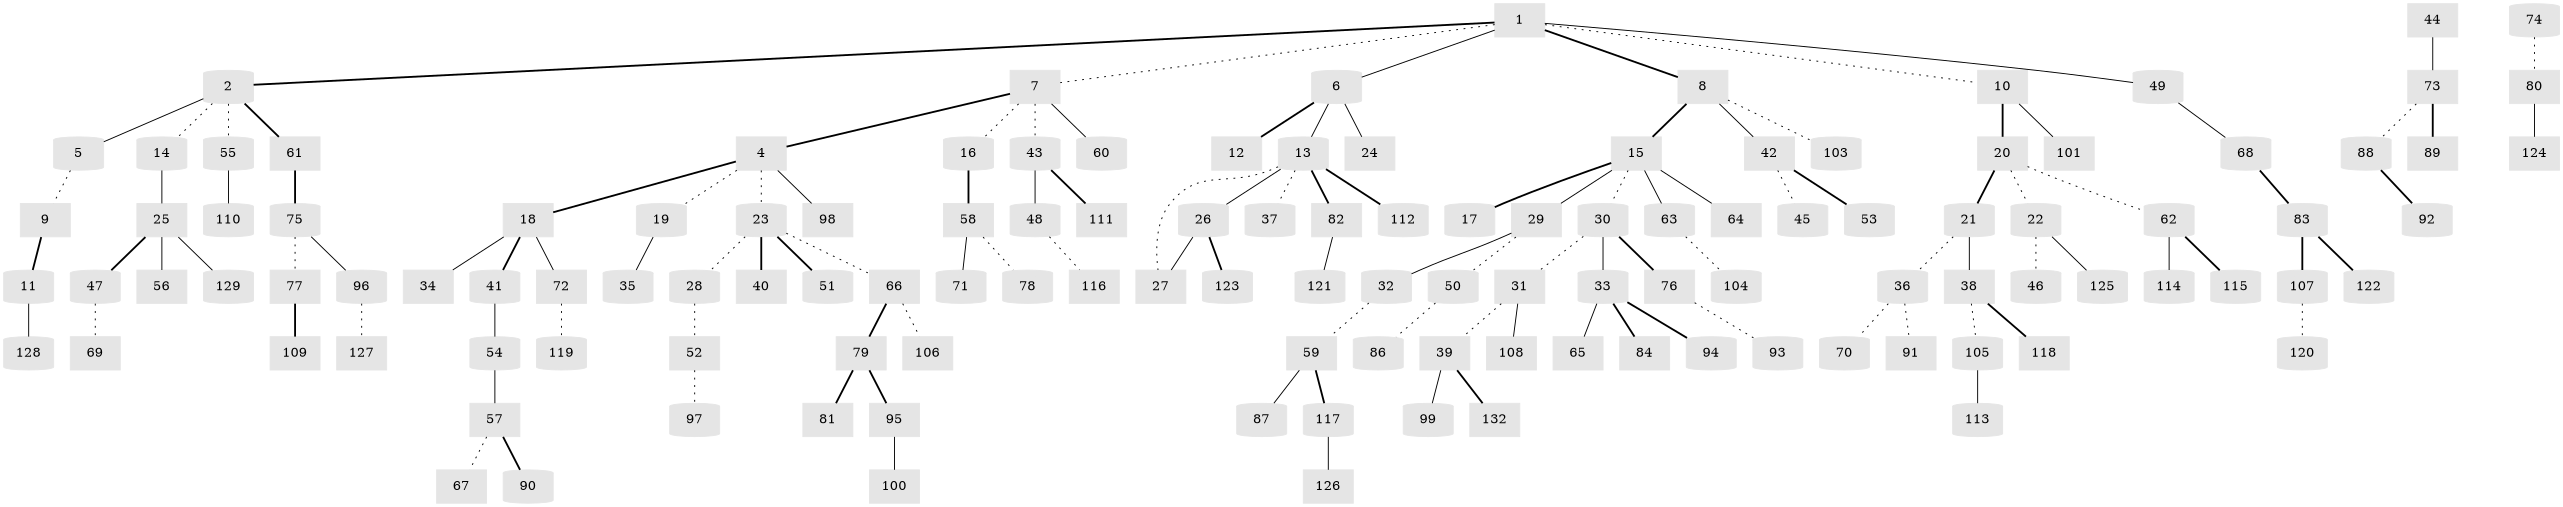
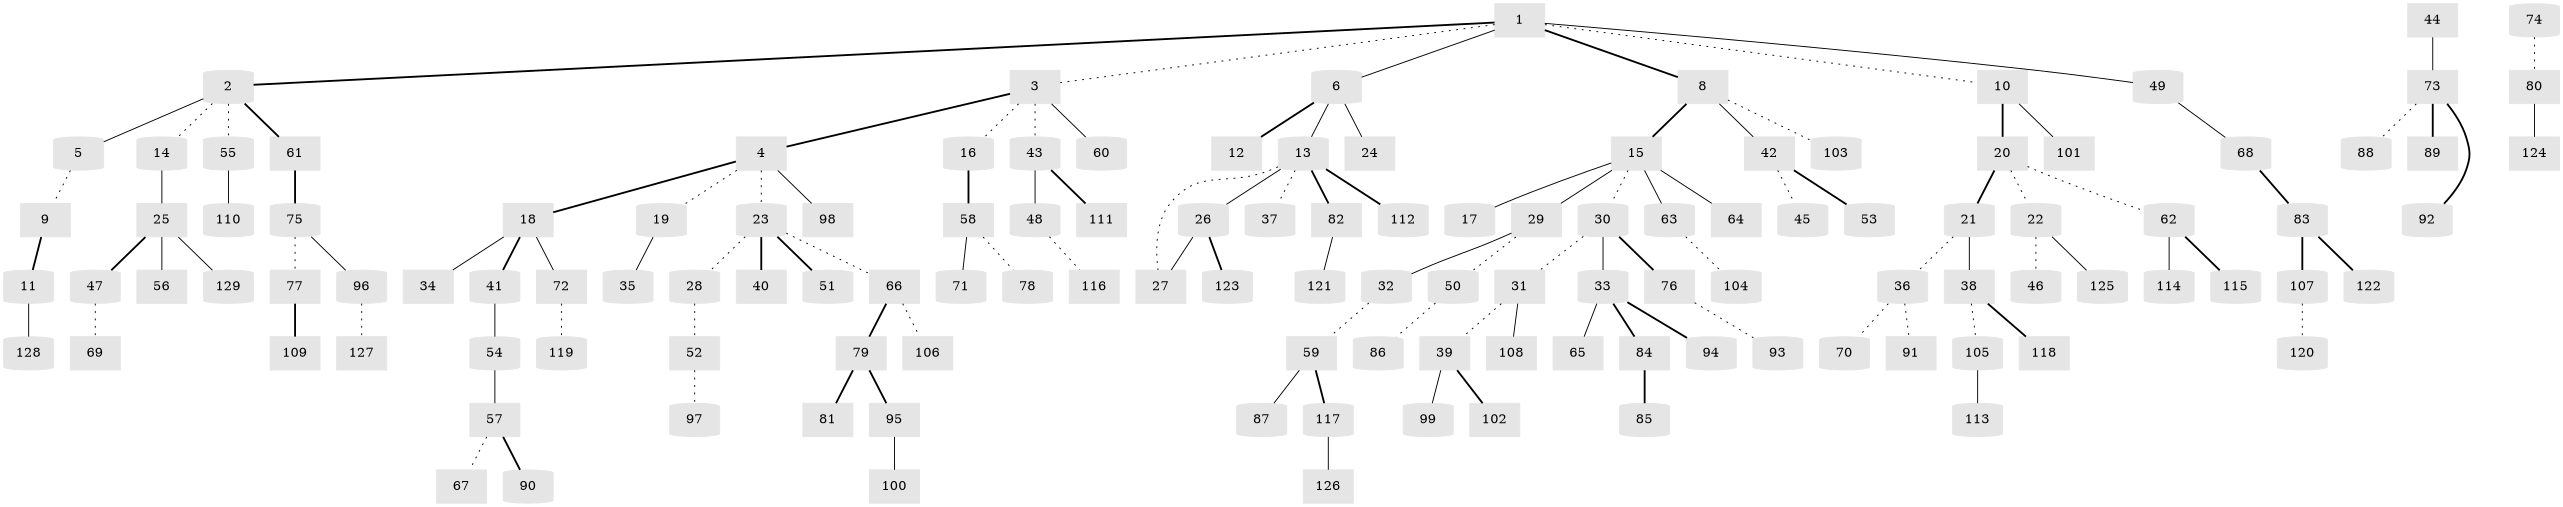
node "7": label "7" -> "3"
edge "15" -- "17": style bold -> solid
edge "88" -- "92": now "73" -- "92"
node "132": label "132" -> "102"
node "85": added
